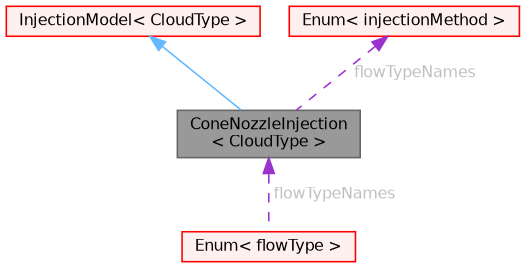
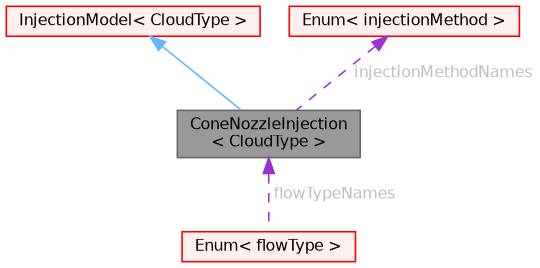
edge "ConeNozzleInjection < CloudType >" -> "Enum< injectionMethod >": label " flowTypeNames" -> " injectionMethodNames"
